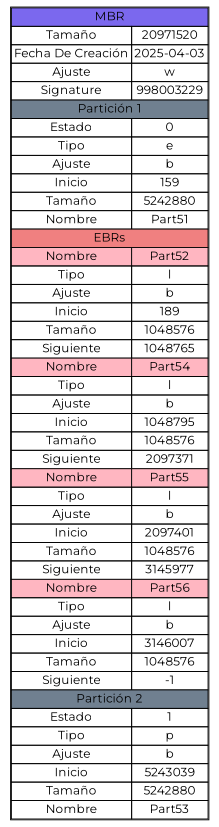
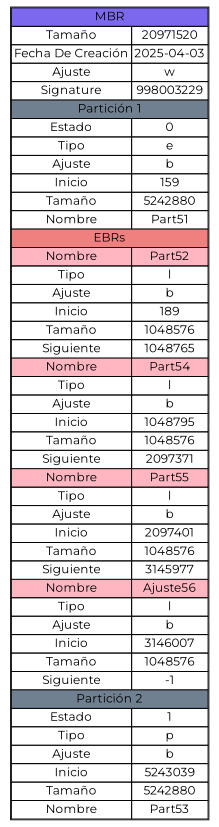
node "MBR": text "Part56" -> "Ajuste56"
